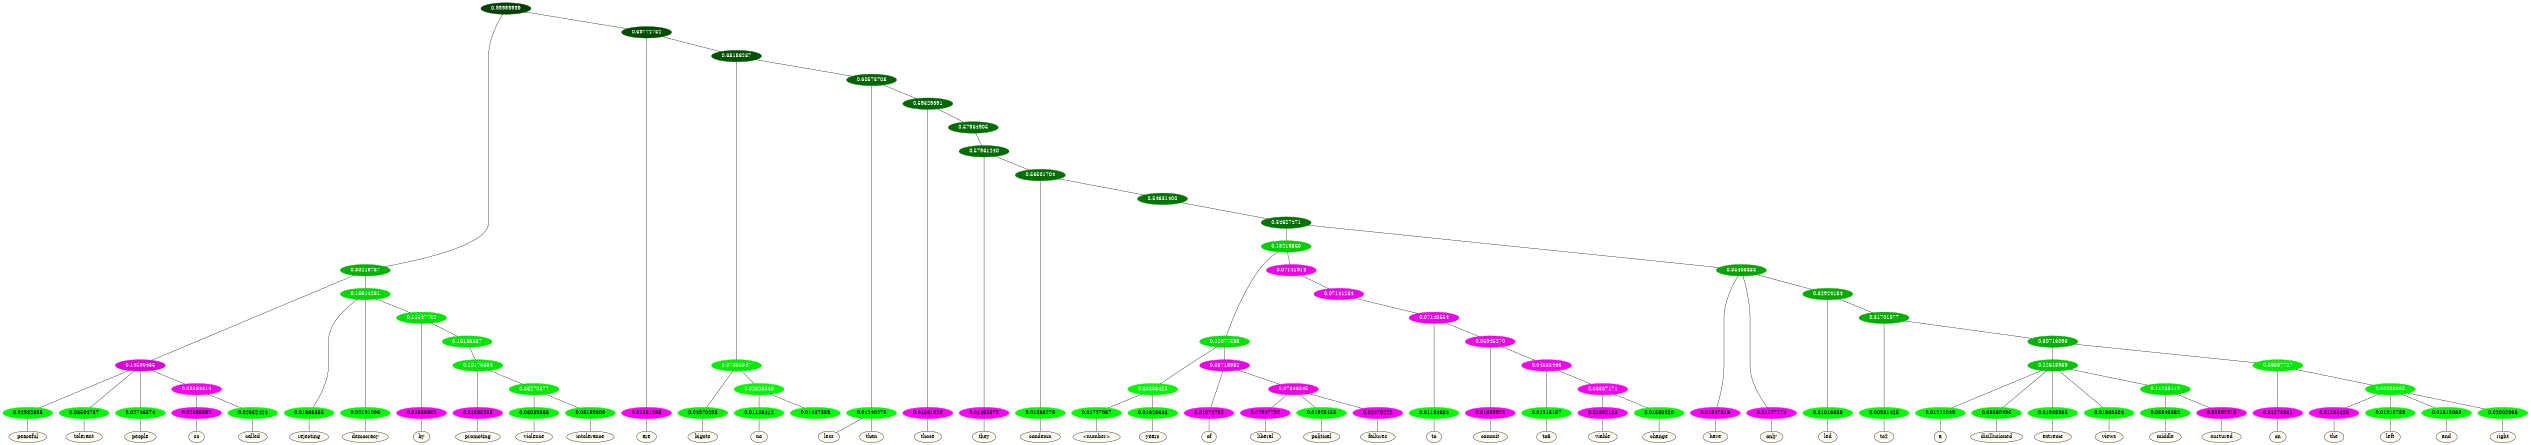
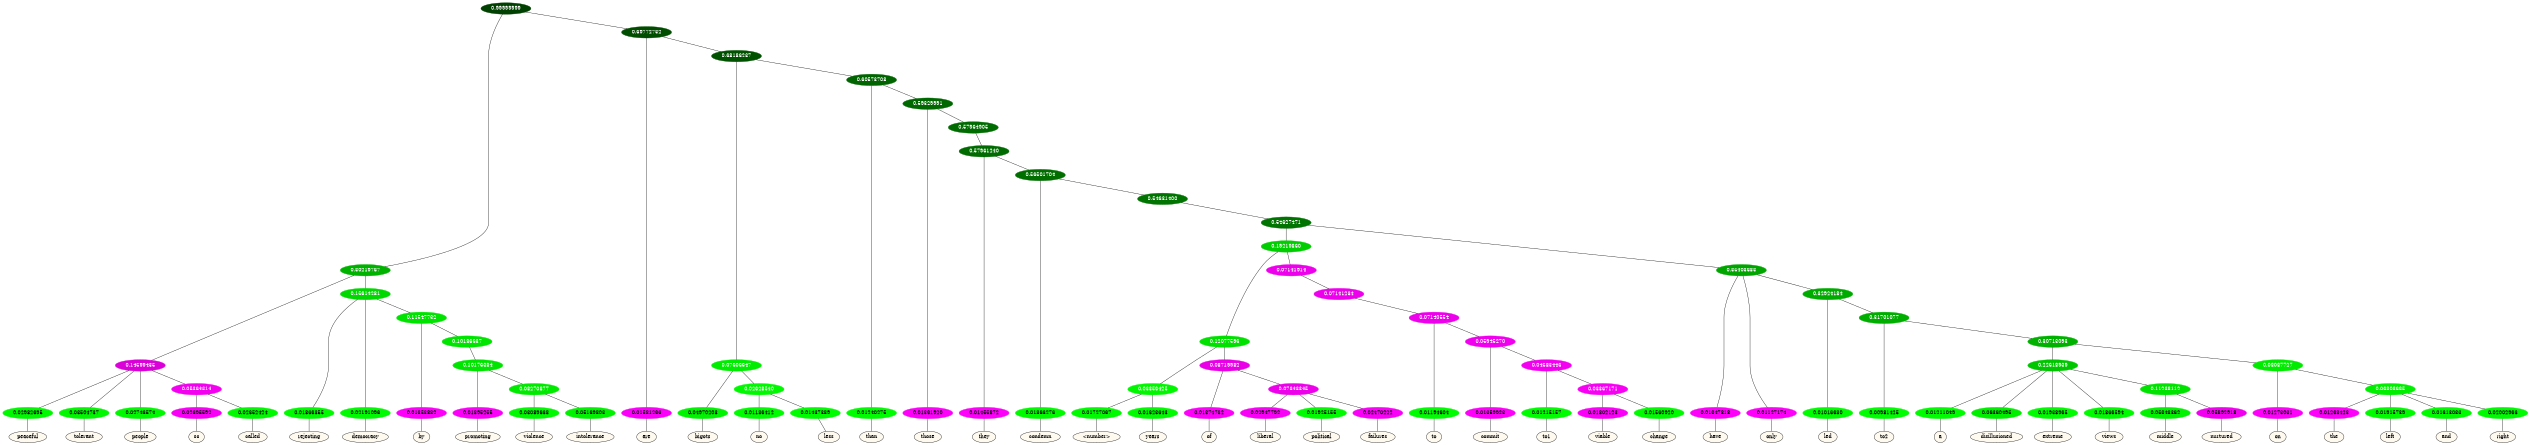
edge "0.01240275" -- "less": now "0.01437389" -- "less"
node "to6": label "to6" -> "to1"
